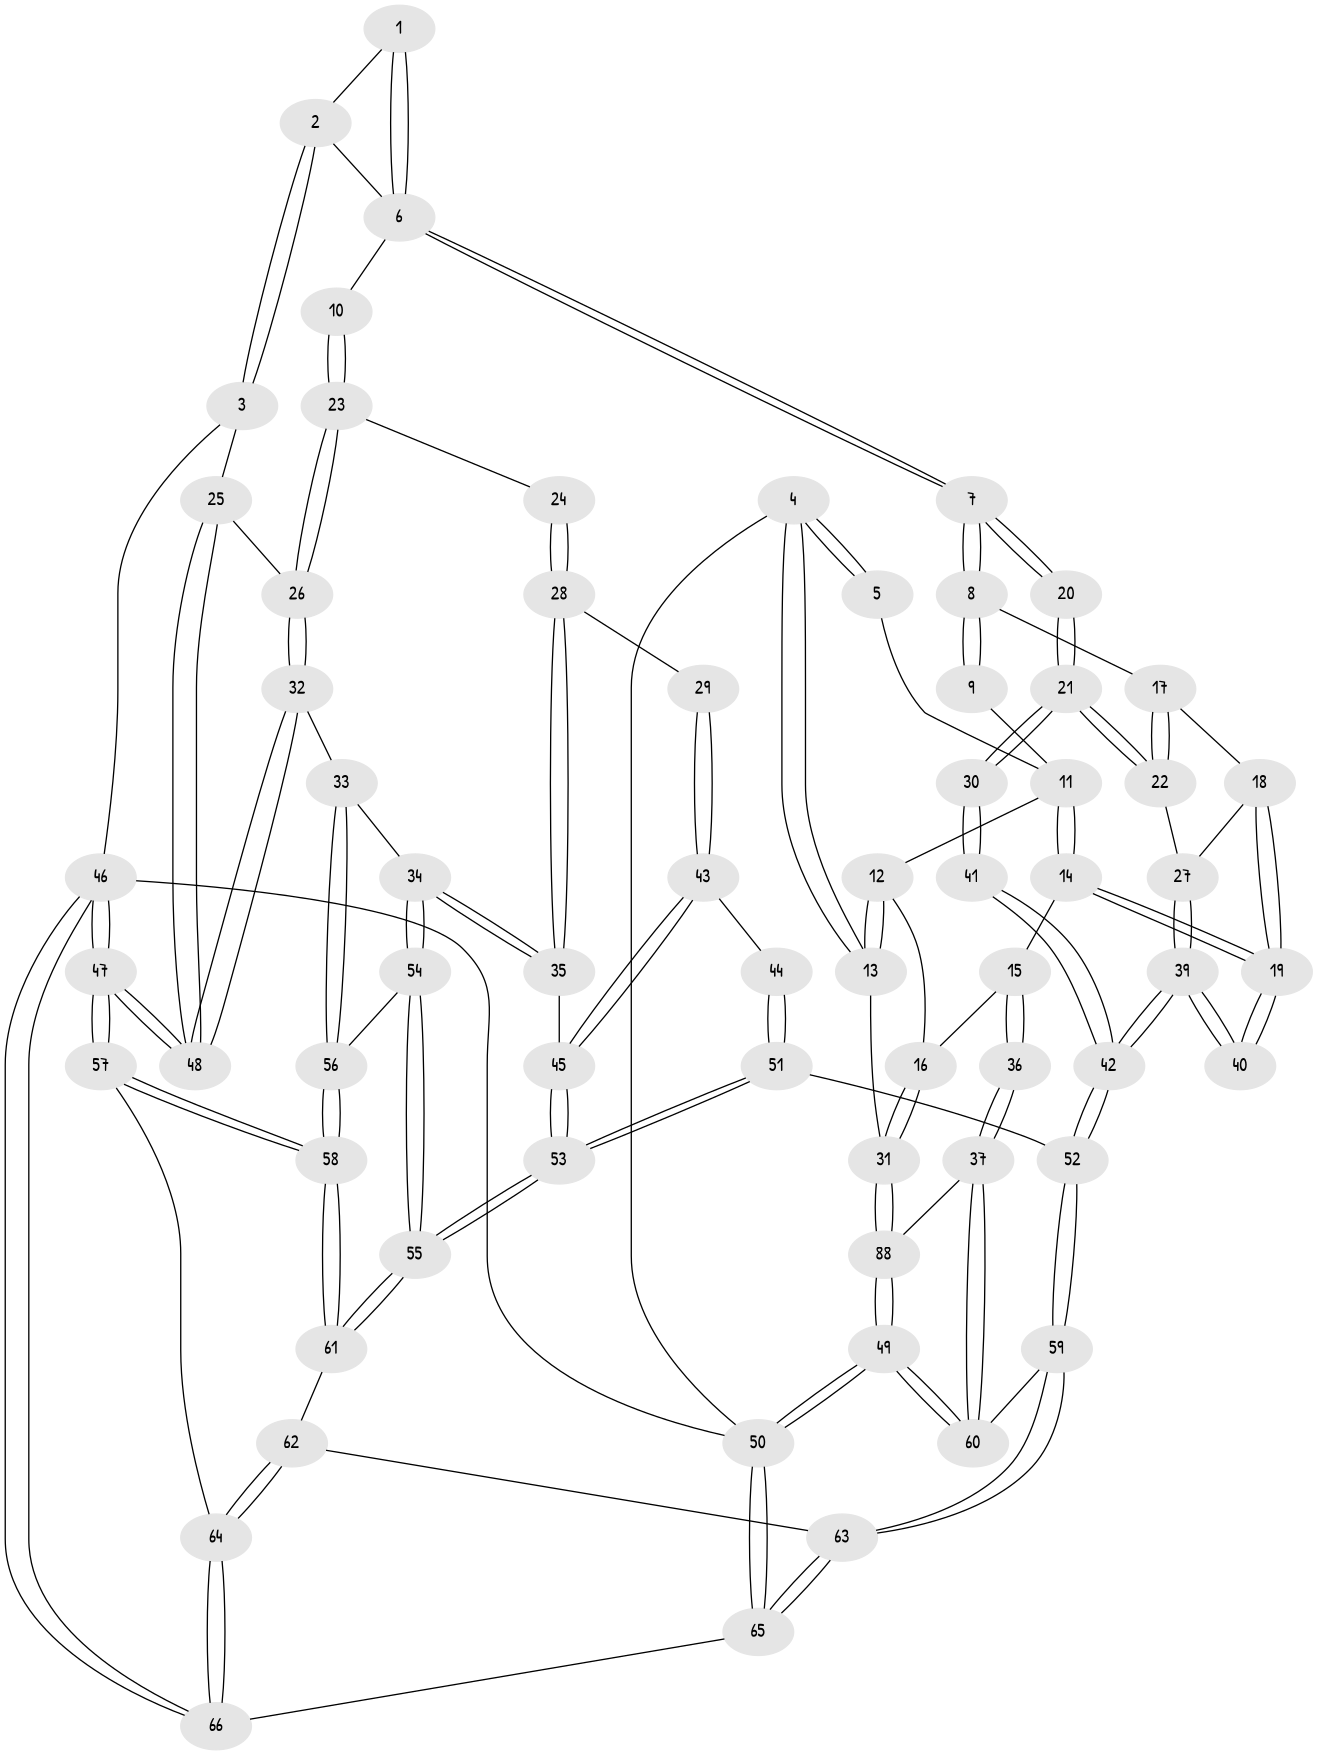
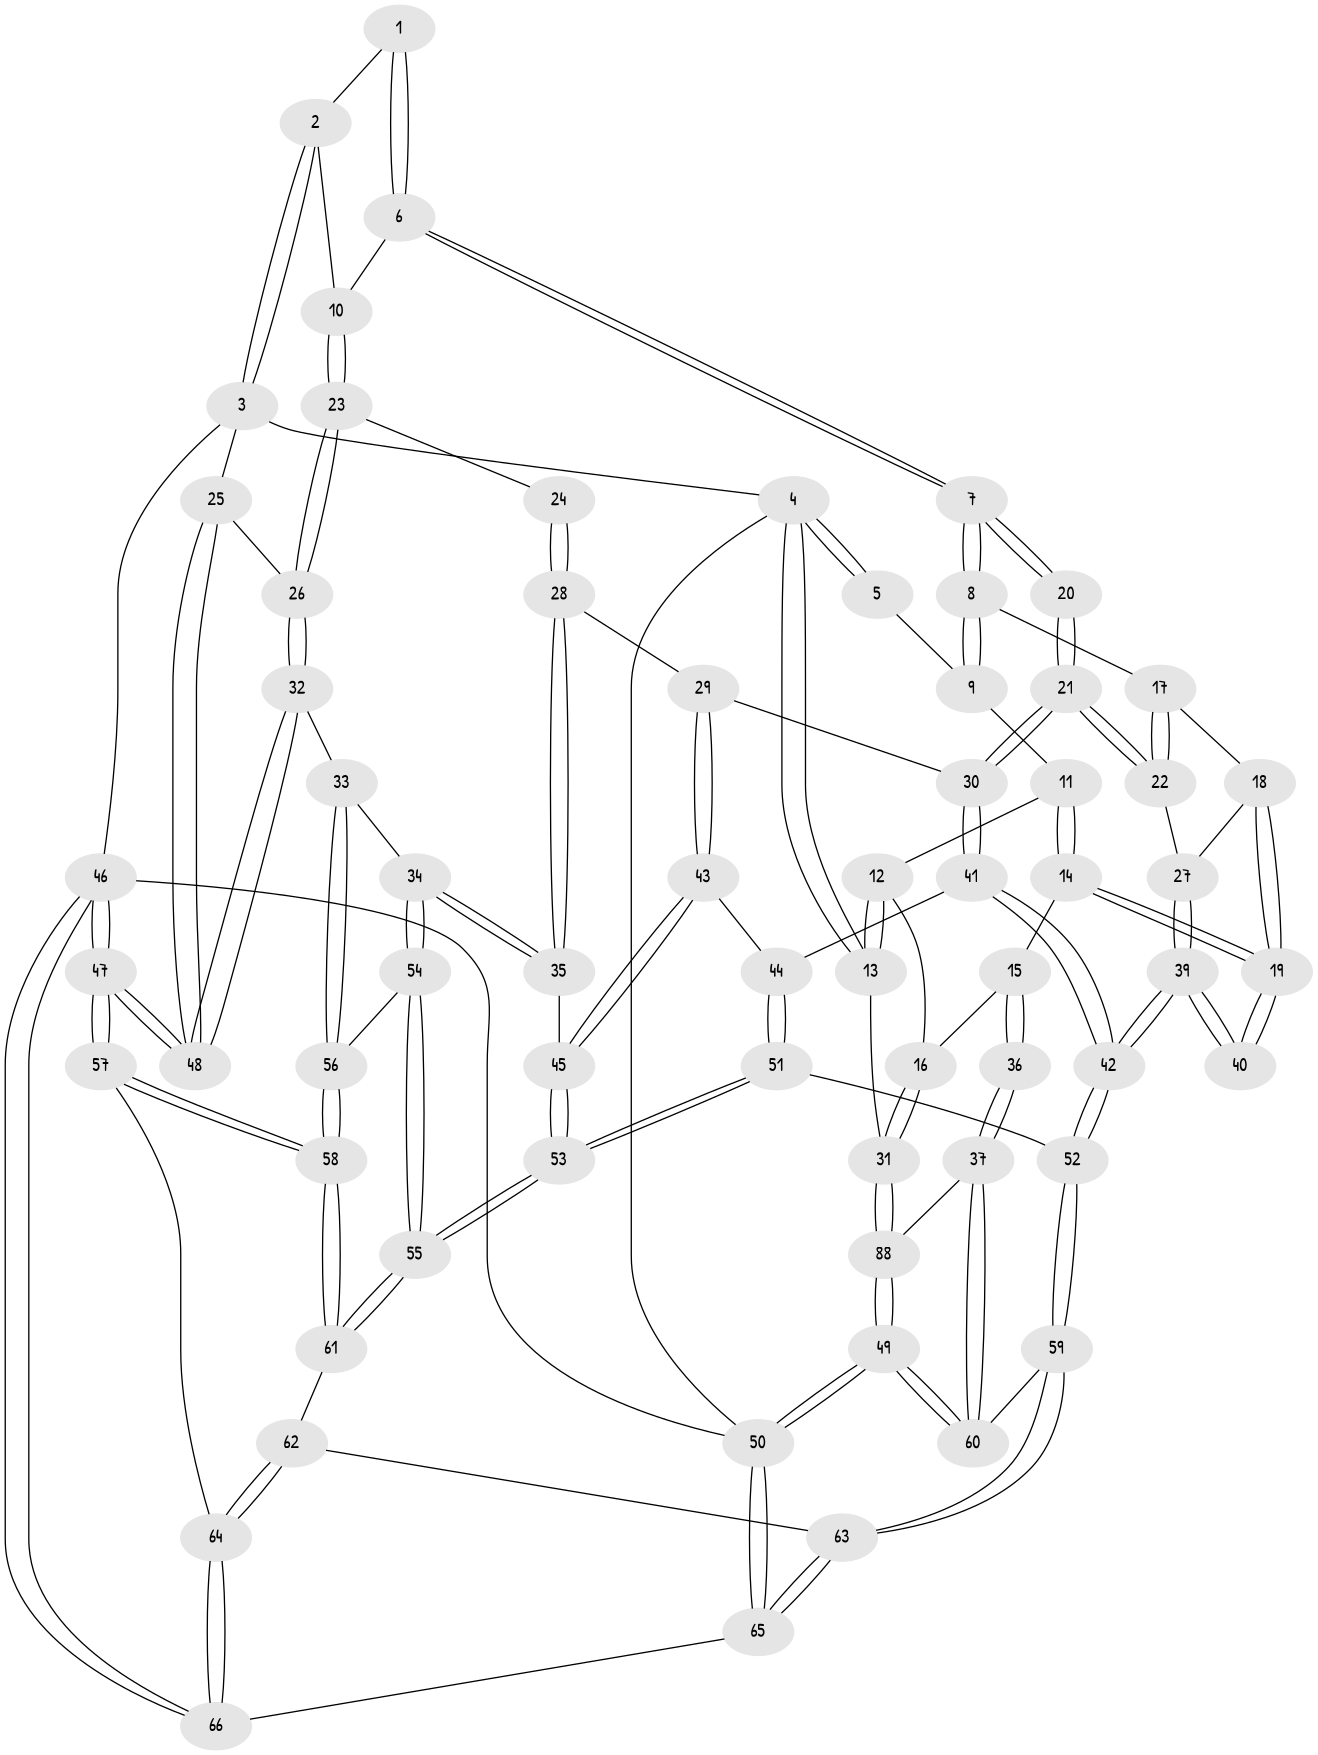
edge "2" -- "6": now "2" -- "10"
edge "3" -- "4": added
edge "5" -- "11": now "5" -- "9"
edge "29" -- "30": added
edge "41" -- "44": added
